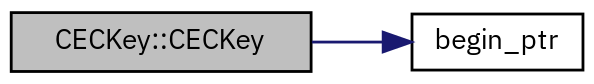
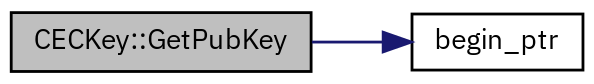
node "CECKey::CECKey": label "CECKey::CECKey" -> "CECKey::GetPubKey"
